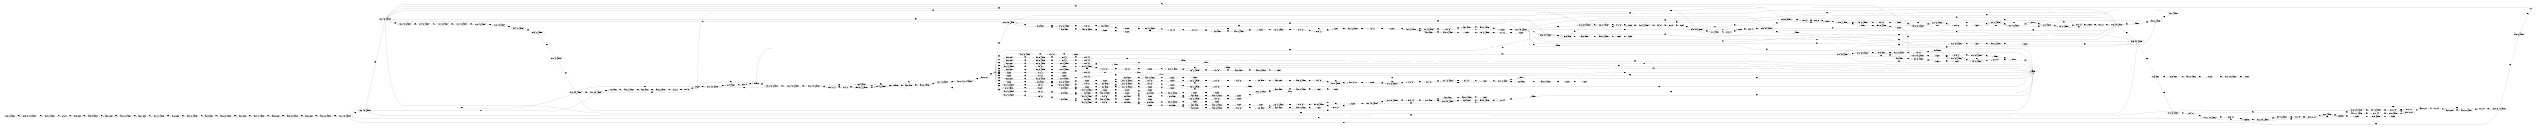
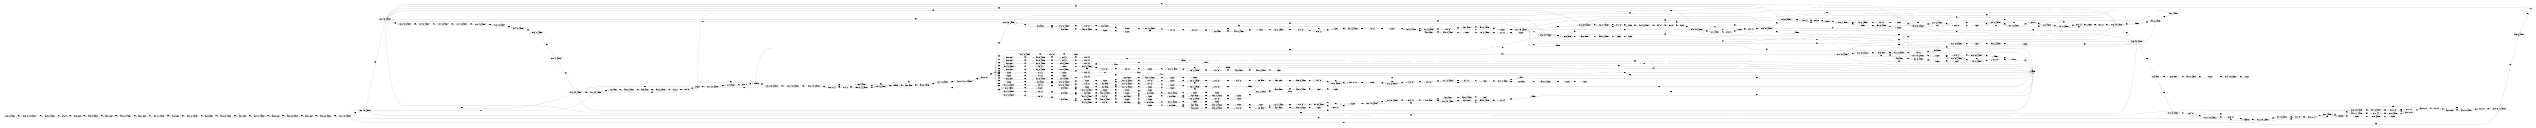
edge "ldr w9 , [ x8 ]" -> "subs w8 , w8 , w10": now "ldr w9 , [ x8 ]" -> "b.ge address"
